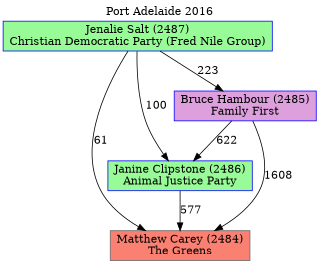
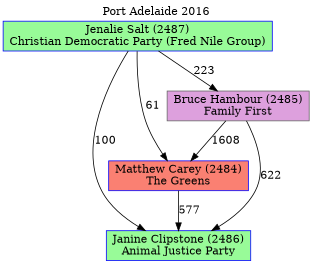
node "Bruce Hambour (2485) Family First": color blue -> gray40
edge "Janine Clipstone (2486) Animal Justice Party" -> "Matthew Carey (2484) The Greens": reversed
node "Matthew Carey (2484) The Greens": color gray40 -> blue
